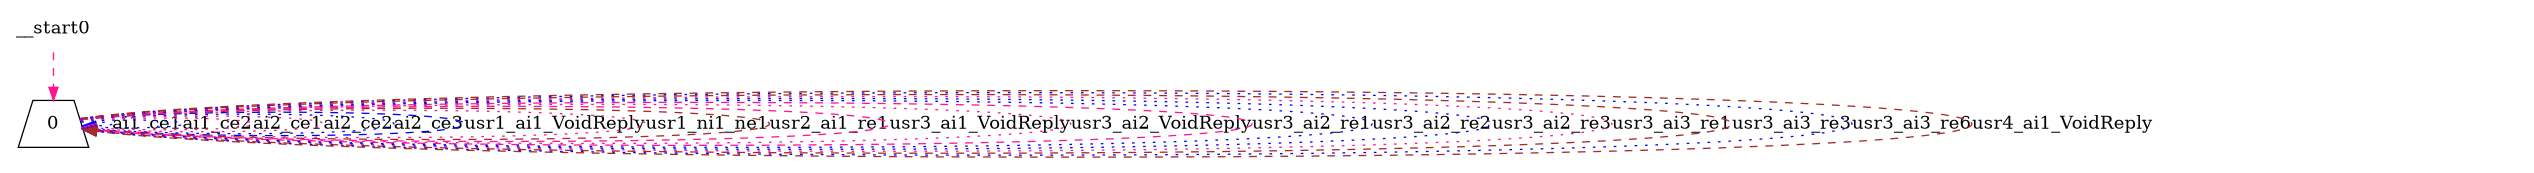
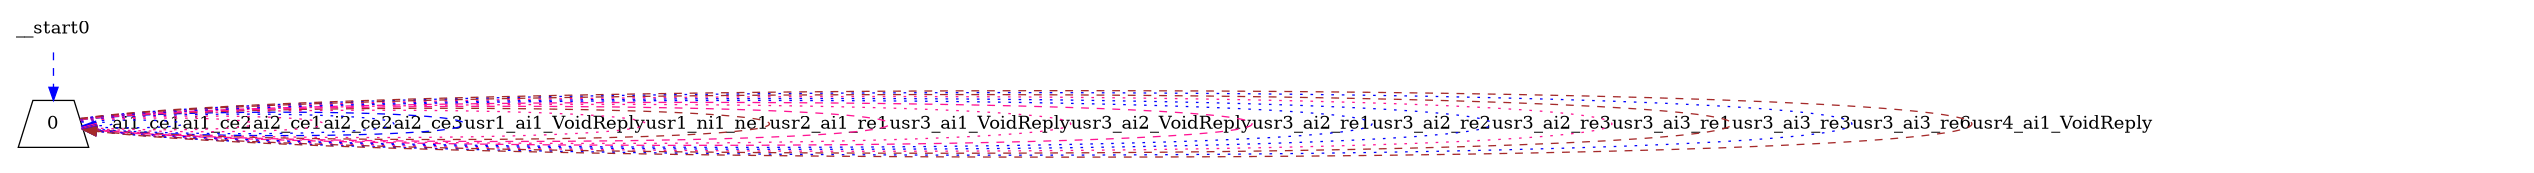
edge "__start0" -> "0": color deeppink -> blue
